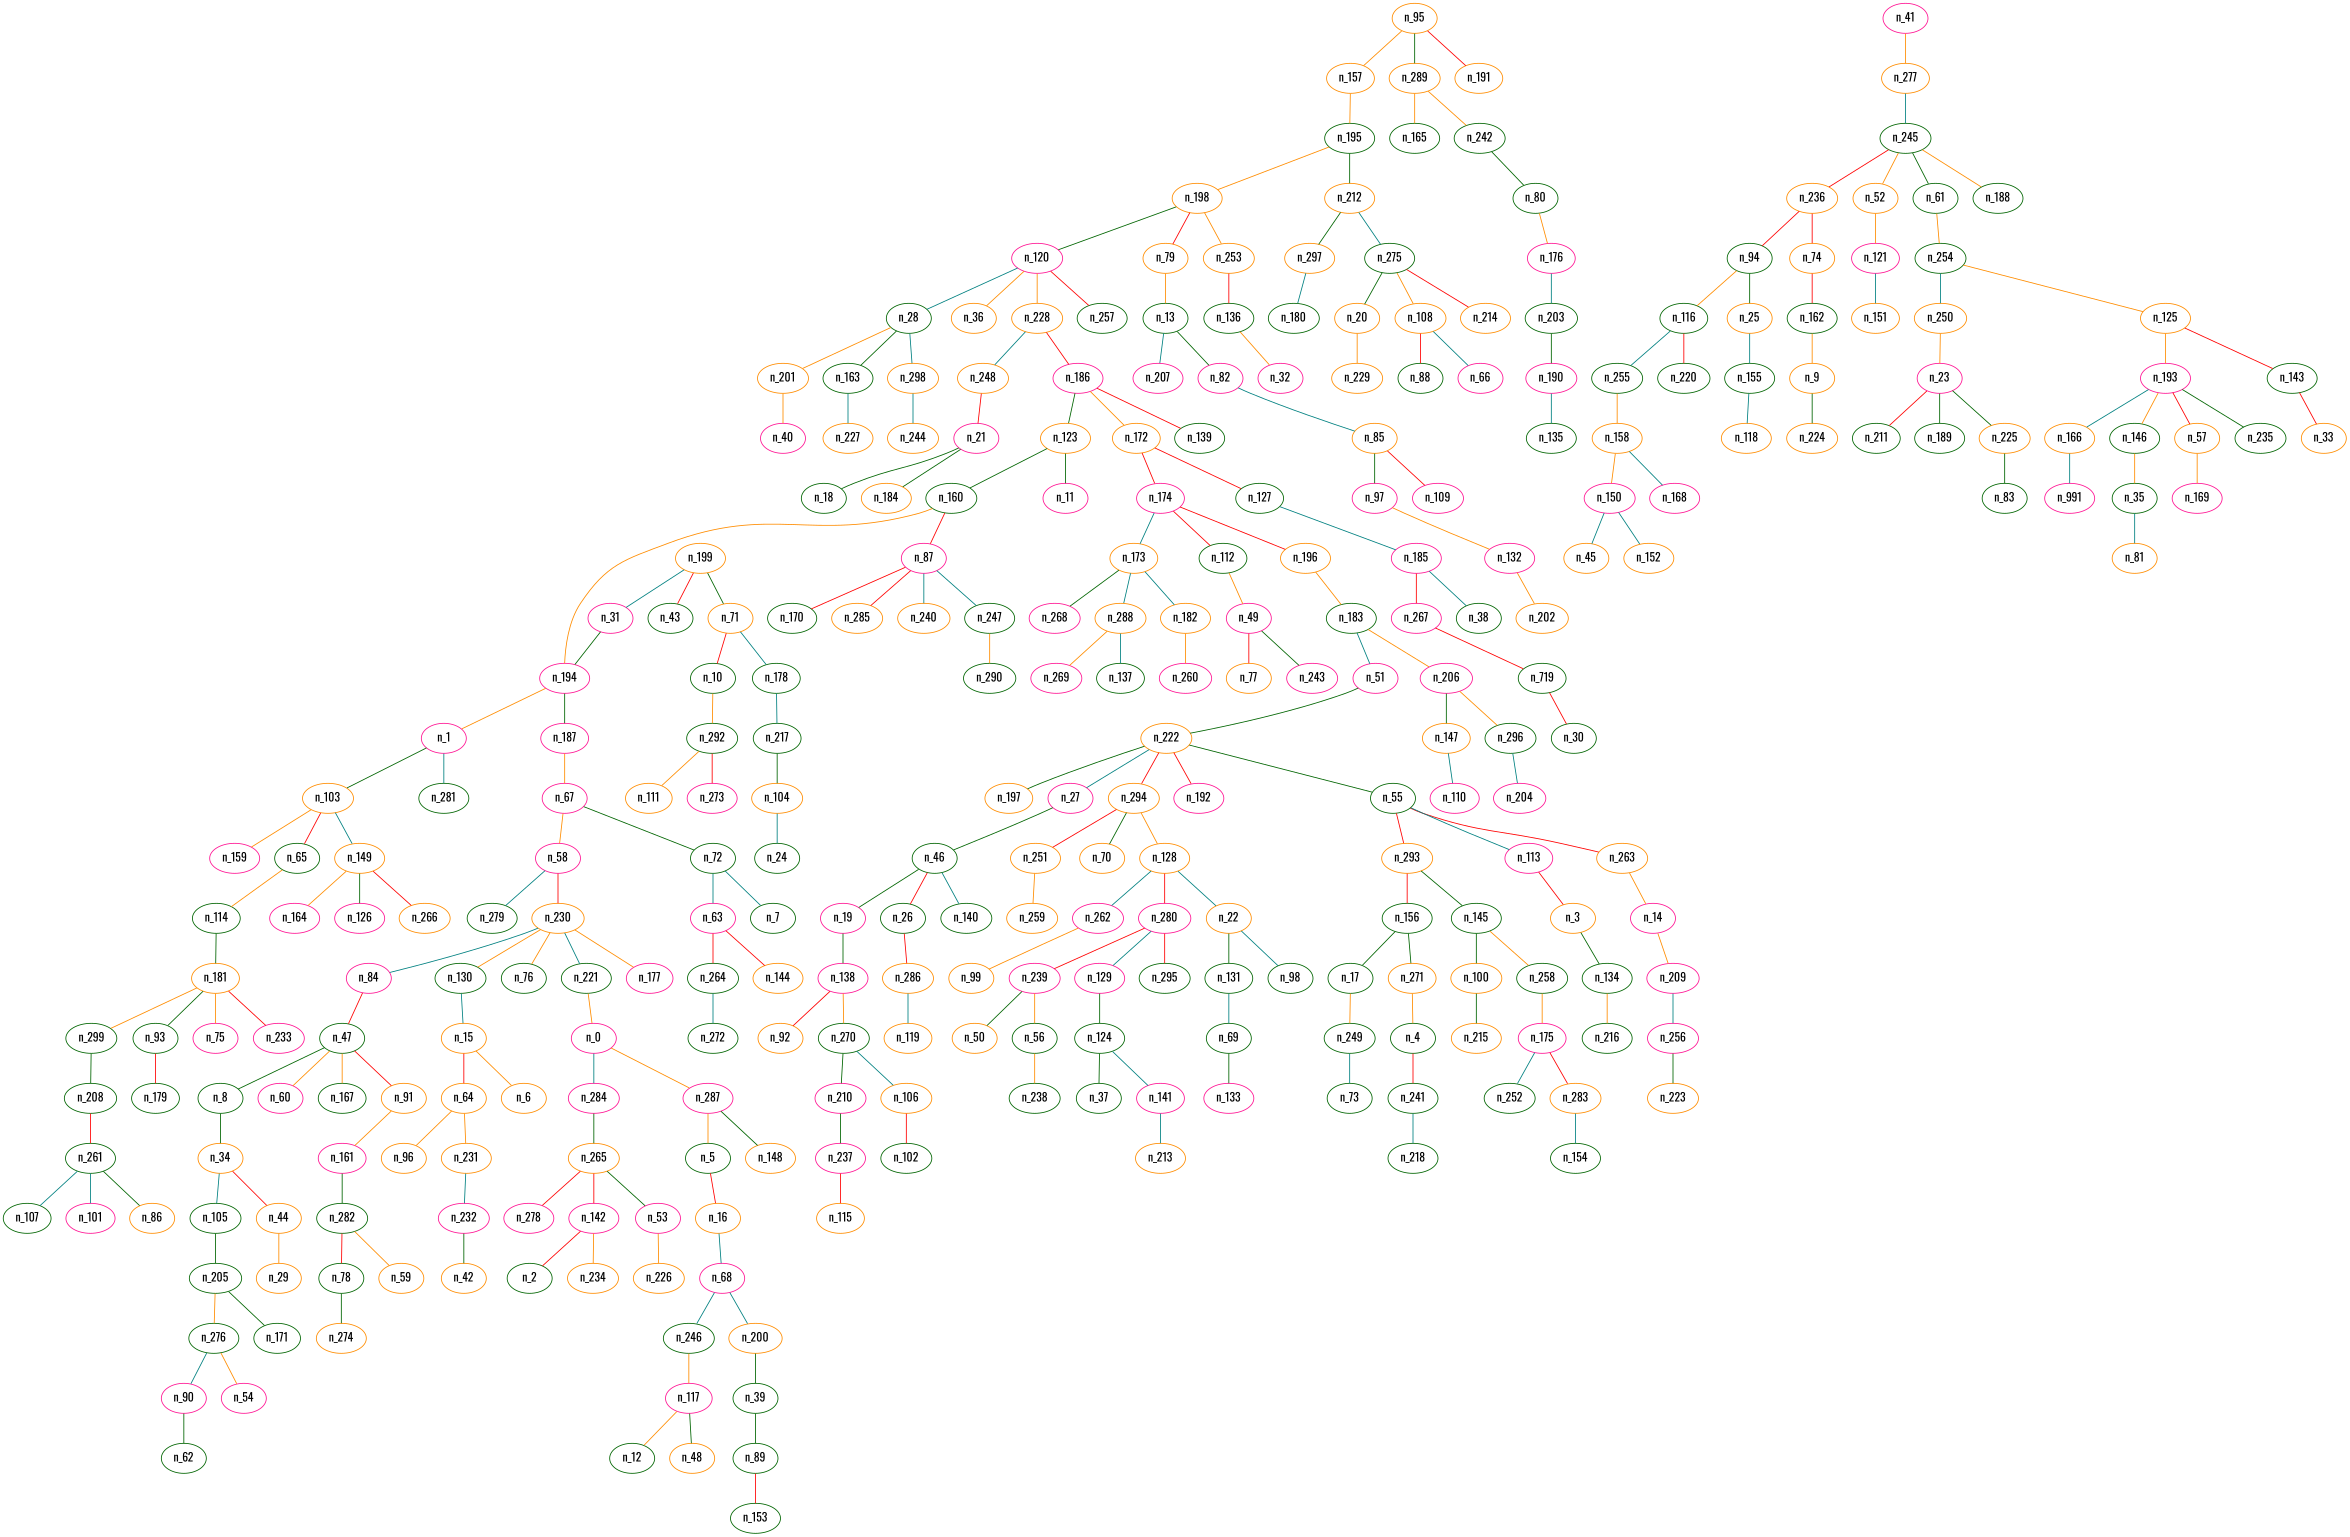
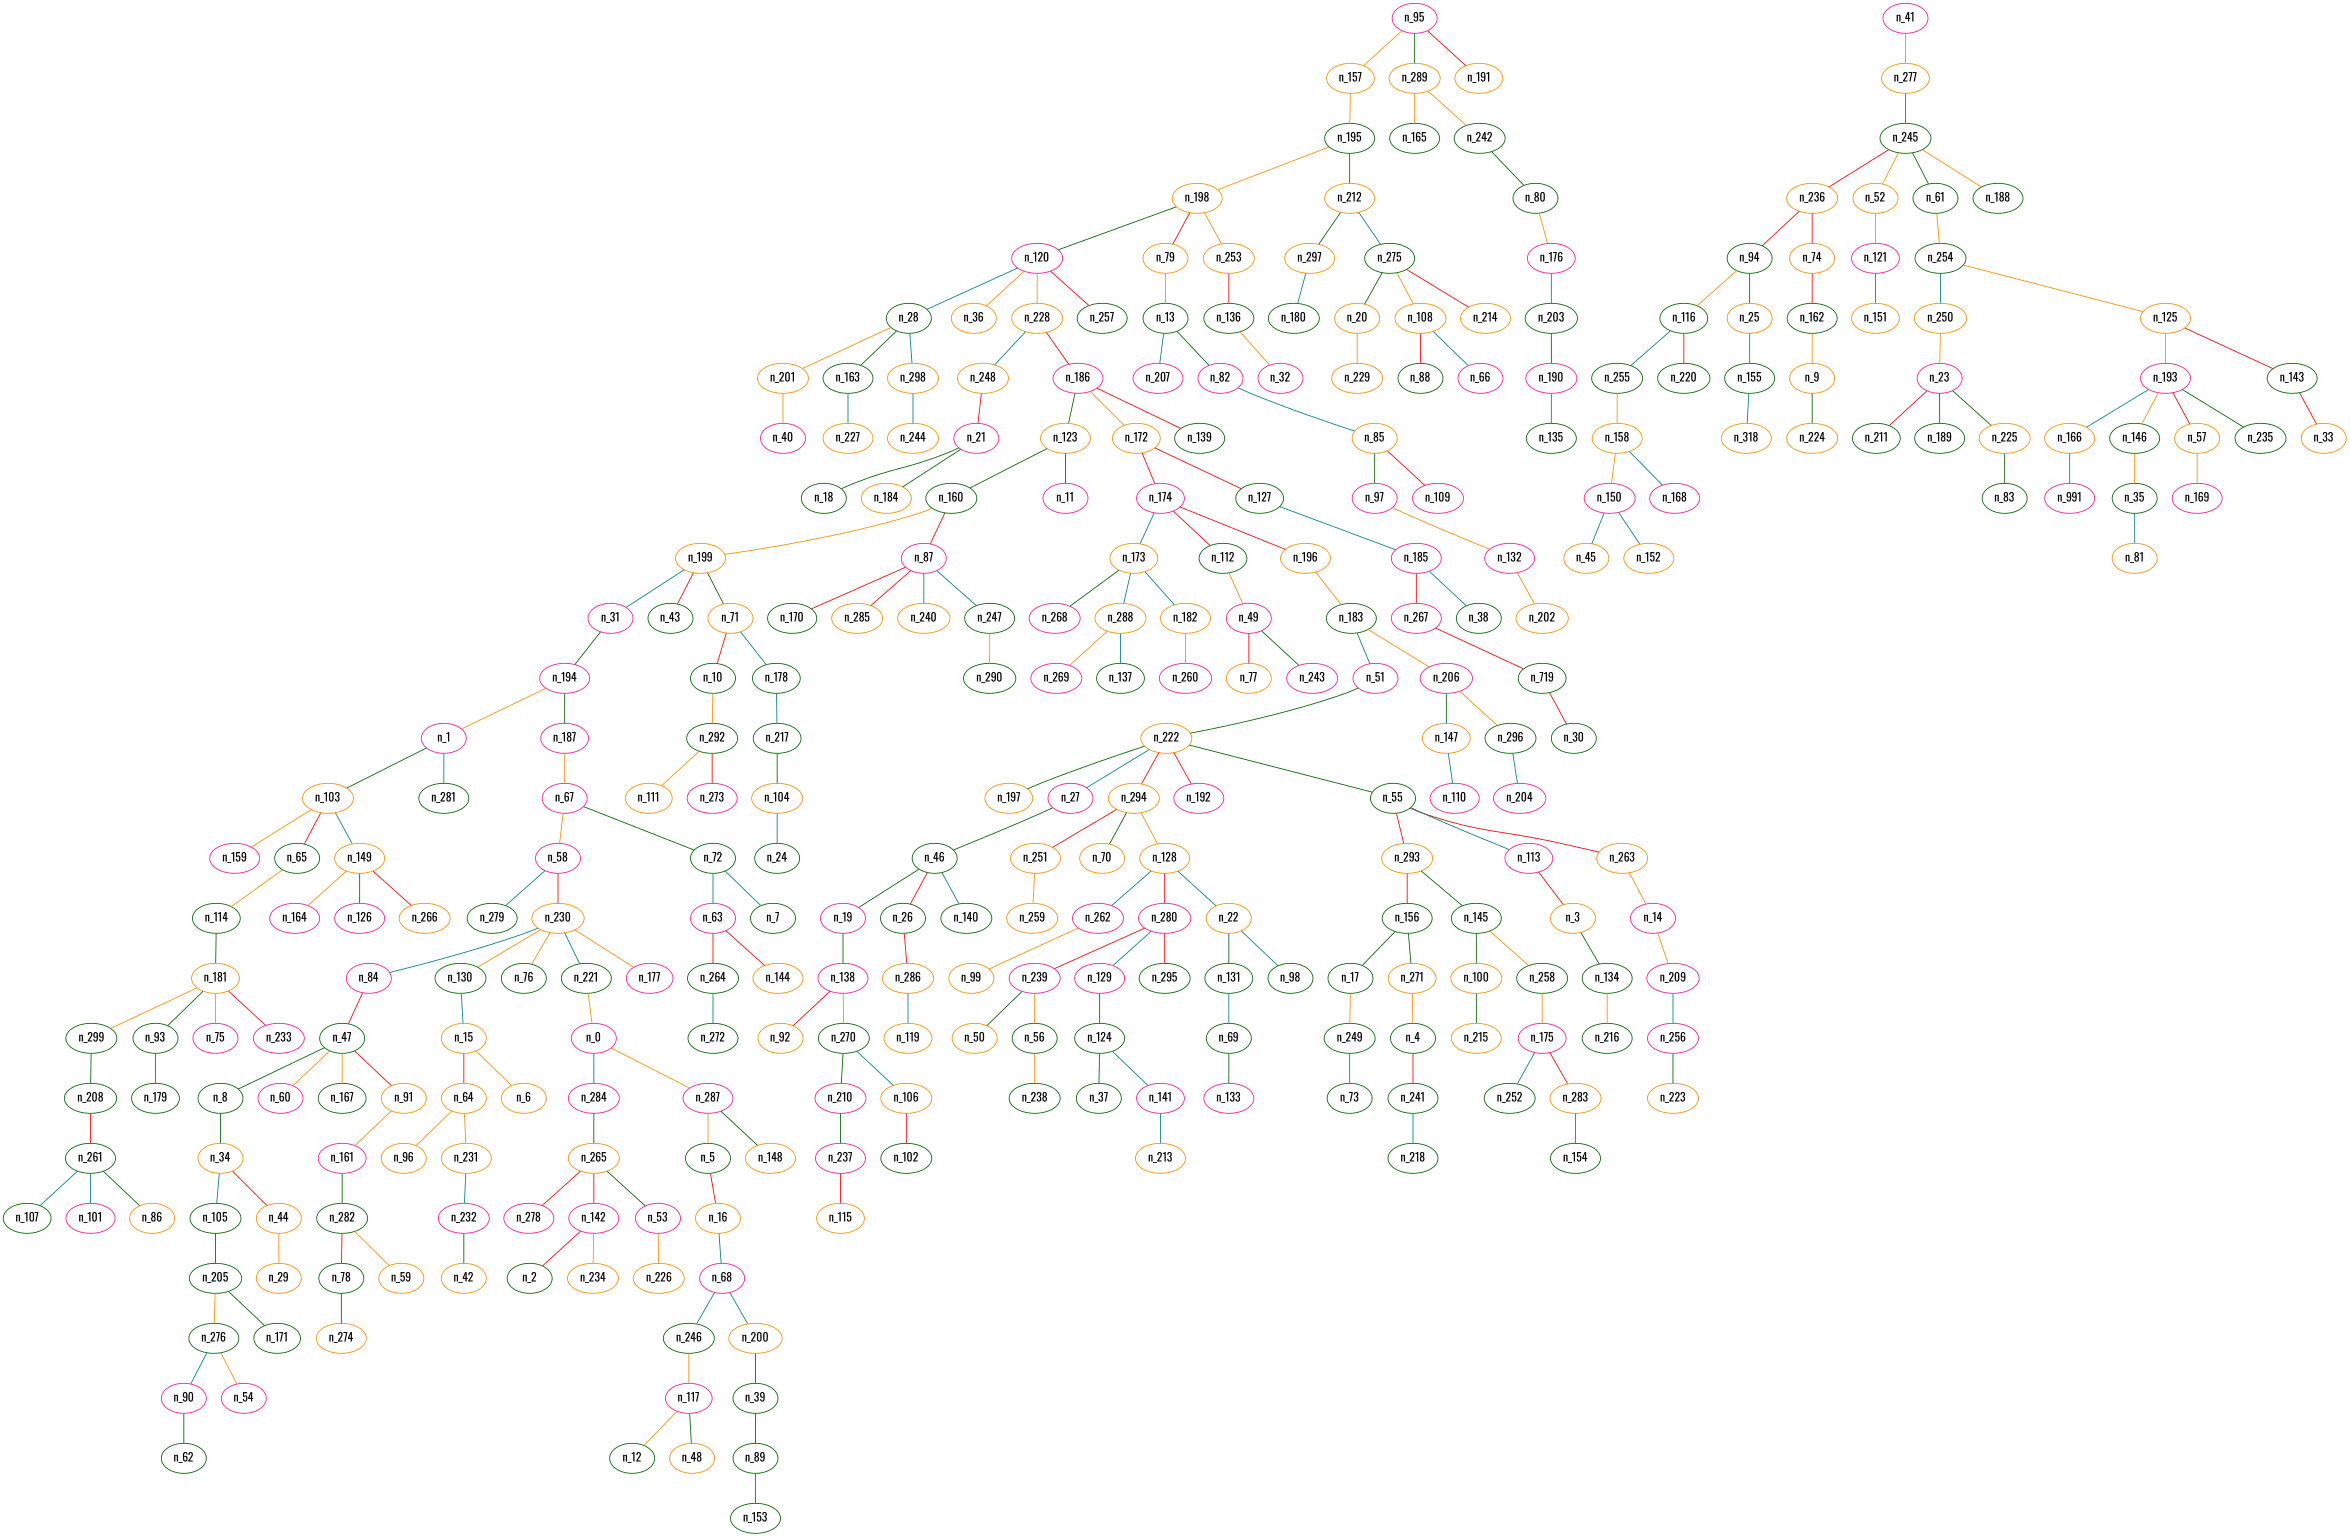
node "n_95": color darkorange -> deeppink
node "n_118": label "n_118" -> "n_318"
edge "n_160" -- "n_194": now "n_160" -- "n_199"
